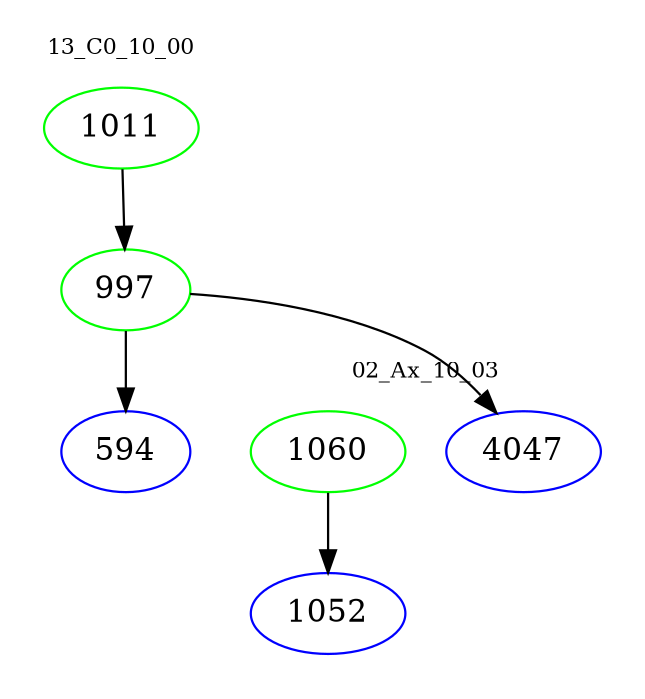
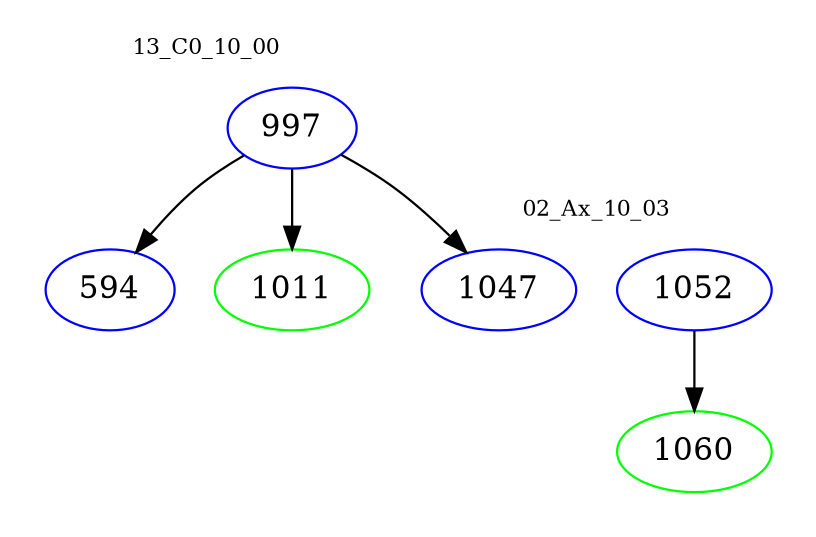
edge "1011" -> "997": reversed
node "997": color green -> blue
node "4047": label "4047" -> "1047"
edge "1060" -> "1052": reversed
